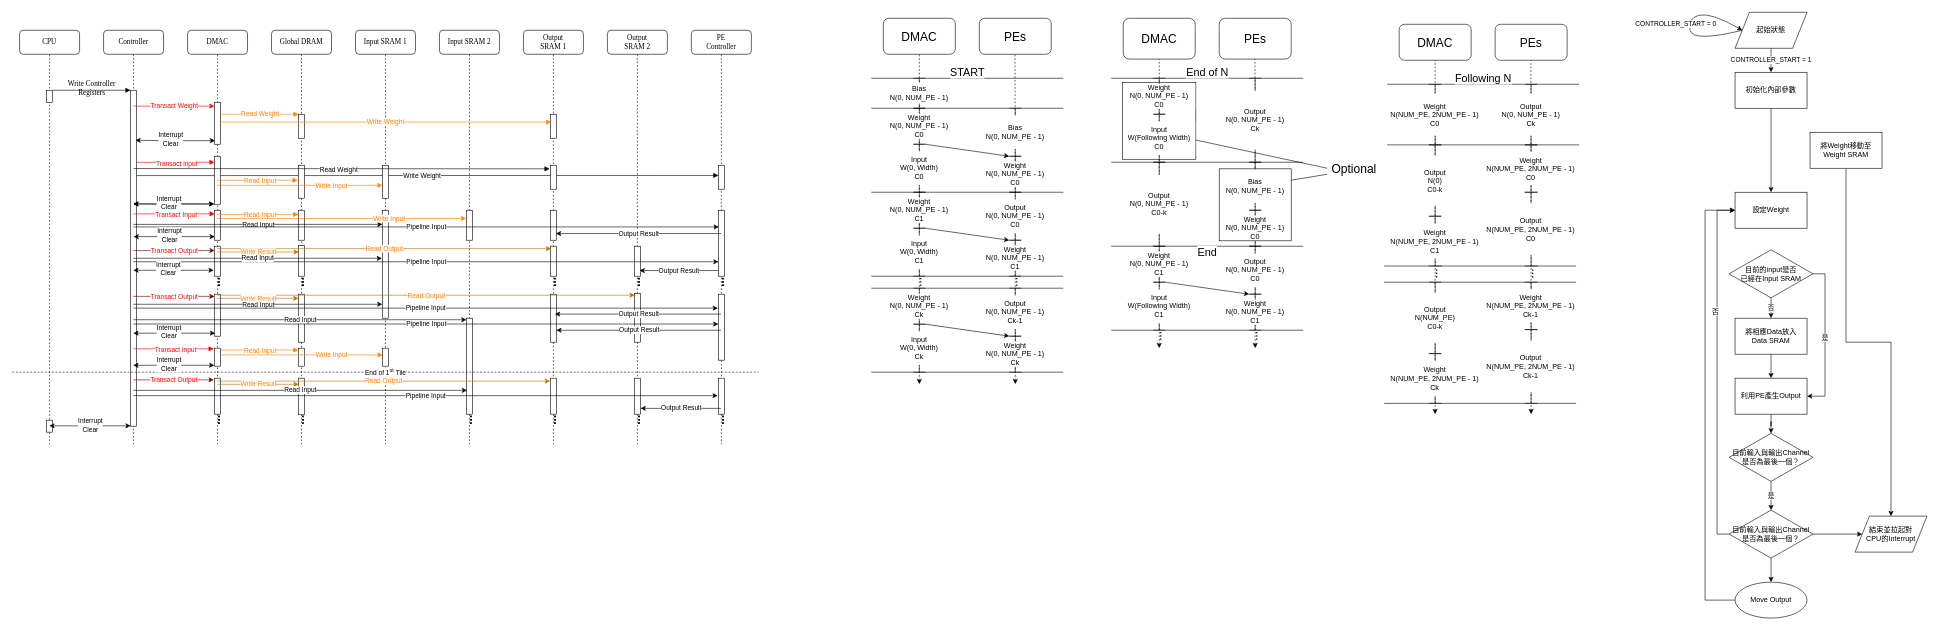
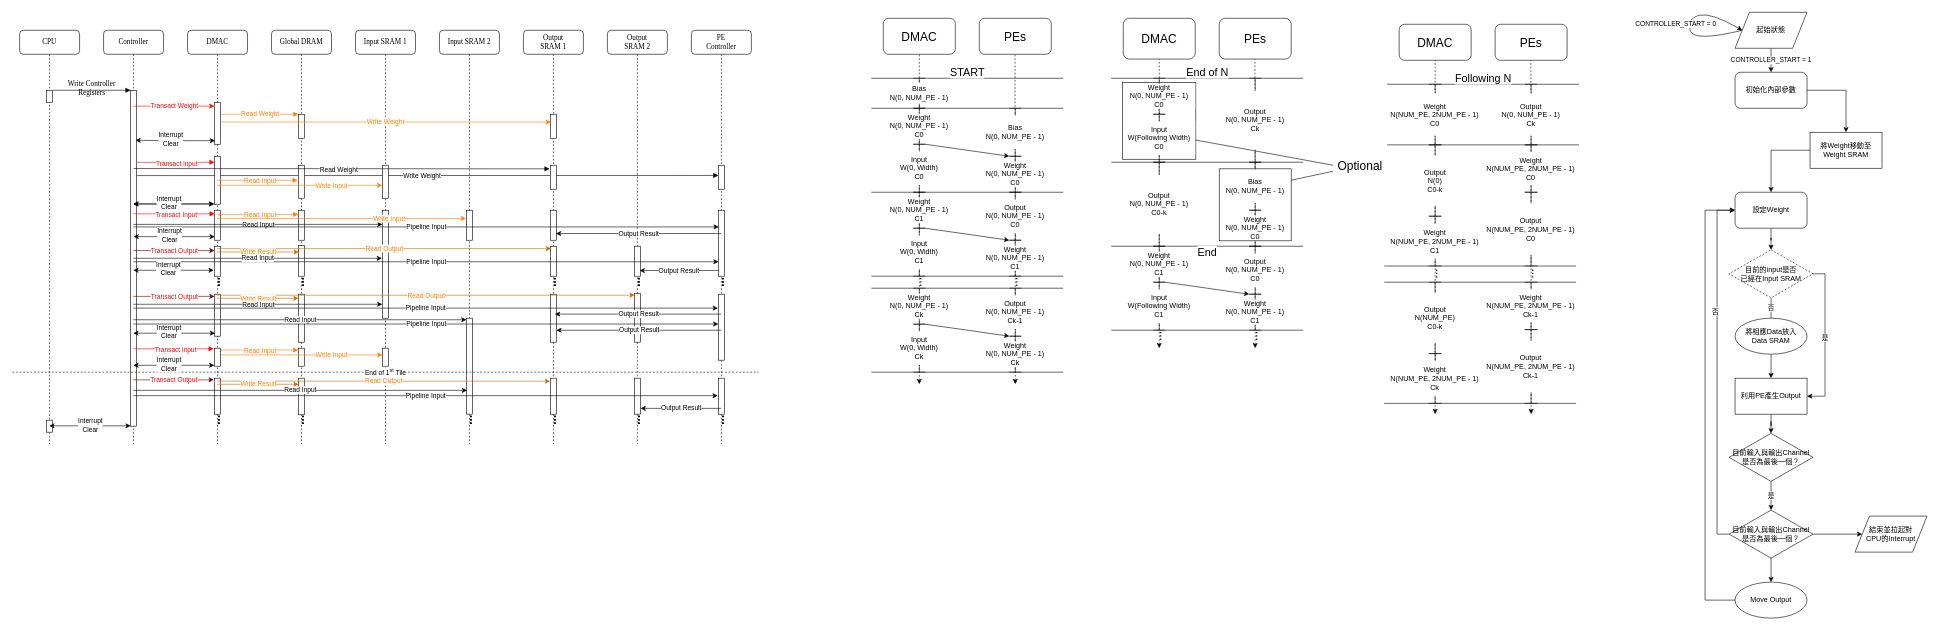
node "初始化內部參數": shape rectangle -> rounded rectangle
edge "初始化內部參數" -> "設定Weight": now "初始化內部參數" -> "將Weight移動至Weight SRAM"
node "Optional": moved (1355, 168) -> (1361, 165)
node "設定Weight": shape rectangle -> rounded rectangle
edge "設定Weight" -> "目前的input是否 已經在Input SRAM": added
node "目前的input是否 已經在Input SRAM": style solid -> dashed
edge "目前的input是否 已經在Input SRAM" -> "將相應Data放入 Data SRAM": arrowhead classic -> none
node "將相應Data放入 Data SRAM": shape rectangle -> ellipse
edge "將Weight移動至Weight SRAM" -> "結束並拉起對 CPU的Interrupt": now "將Weight移動至Weight SRAM" -> "設定Weight"
